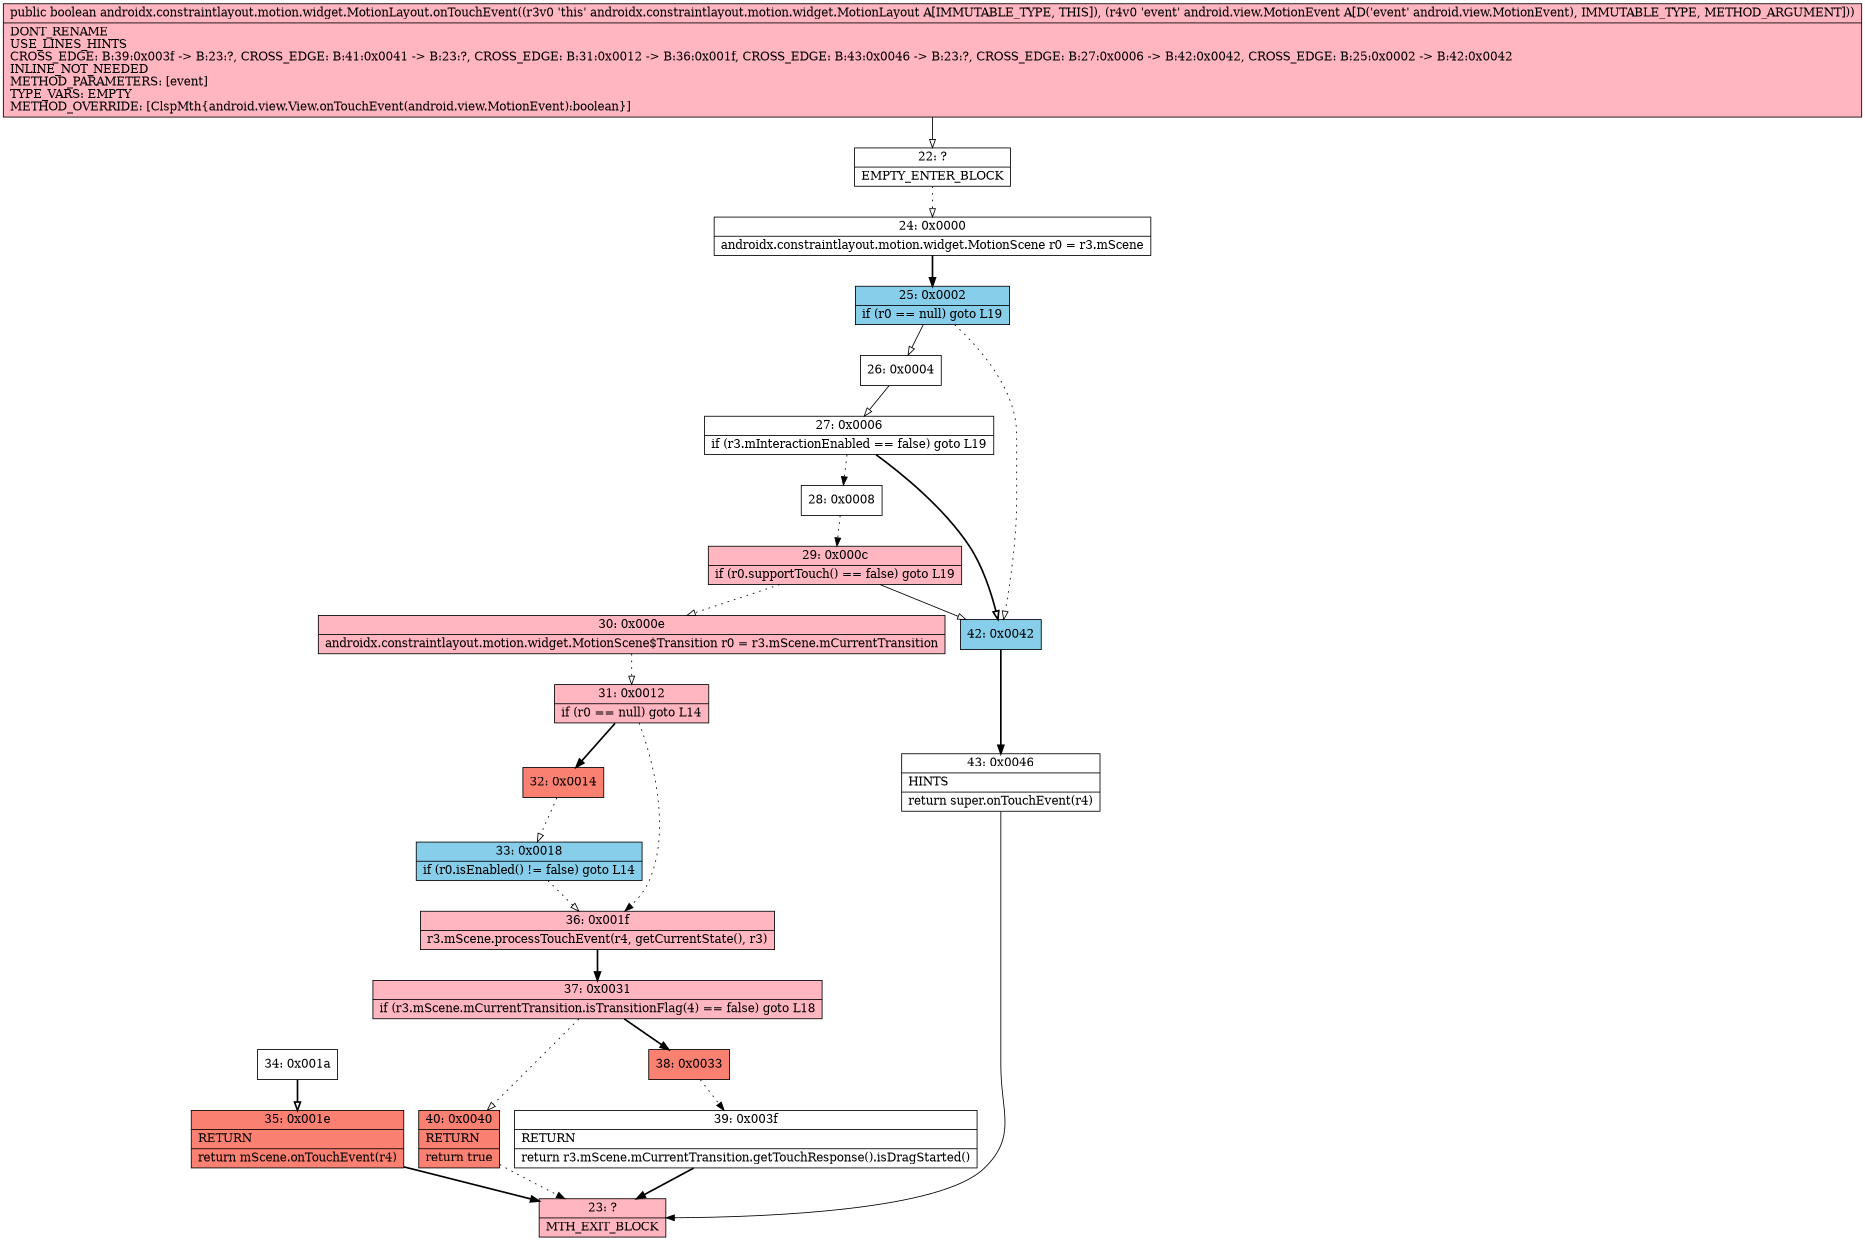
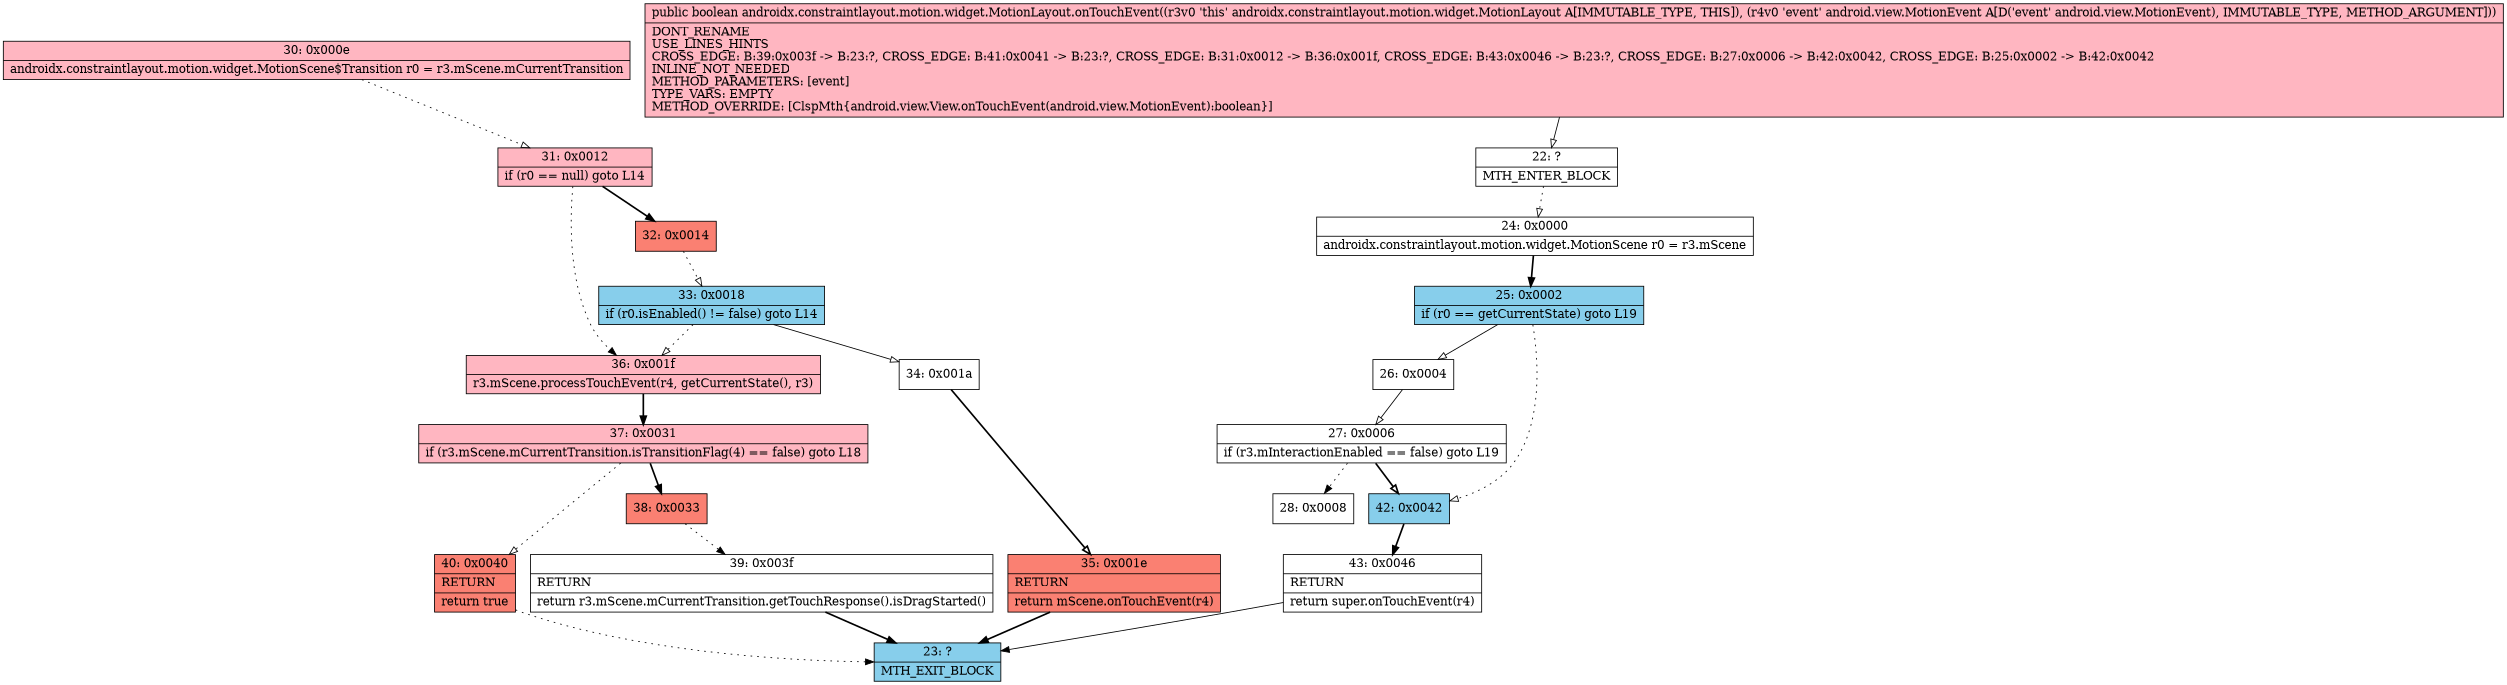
node "22: ?": text "EMPTY_ENTER_BLOCK" -> "MTH_ENTER_BLOCK"
node "25: 0x0002": text "if (r0 == null) goto L19" -> "if (r0 == getCurrentState) goto L19"
edge "33: 0x0018" -> "34: 0x001a": added
node "29: 0x000c": removed
node "43: 0x0046": text "HINTS" -> "RETURN"
node "23: ?": fillcolor lightpink -> skyblue
